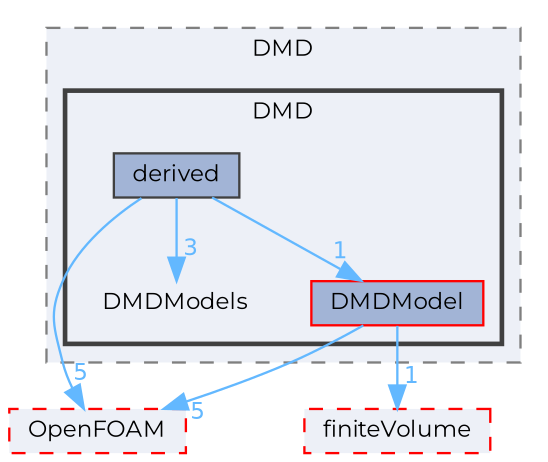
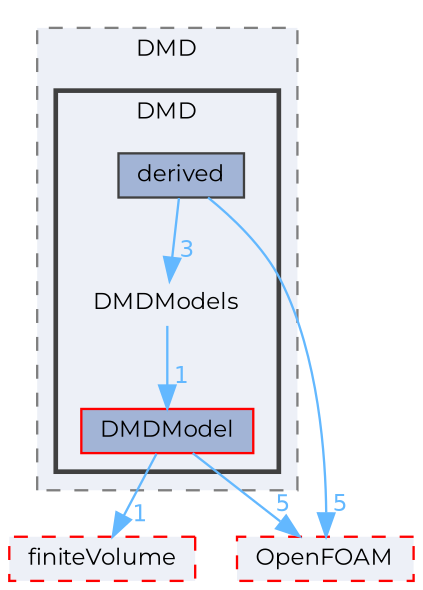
edge "derived" -> "DMDModel": now "DMDModels" -> "DMDModel"
